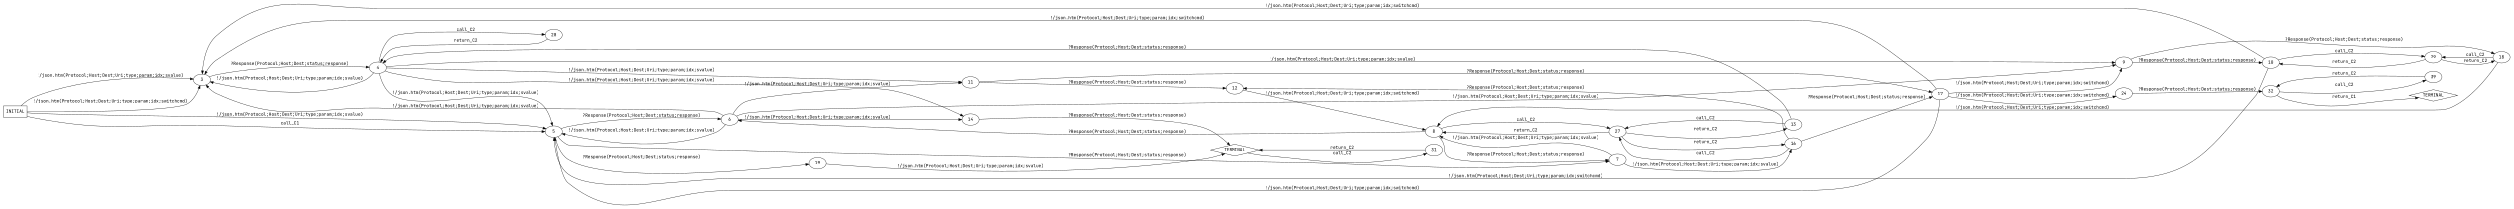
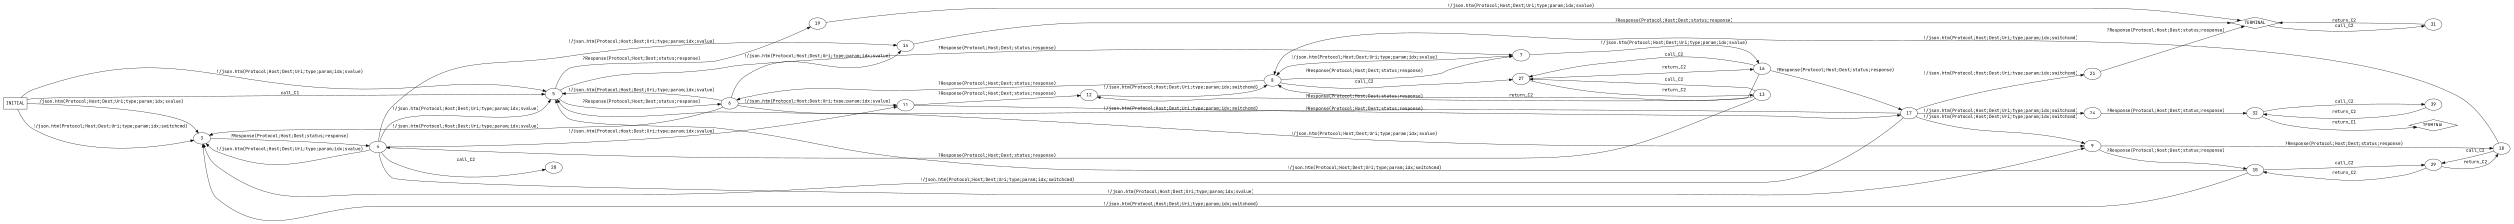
edge "28" -> "4": removed, label "return_C2"
node "21": added
edge "27" -> "8": now "13" -> "8"
